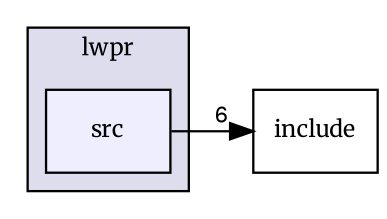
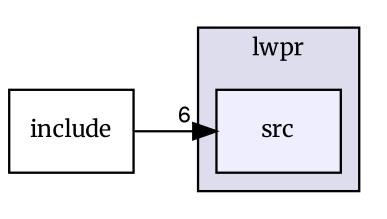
edge "src" -> "include": reversed
